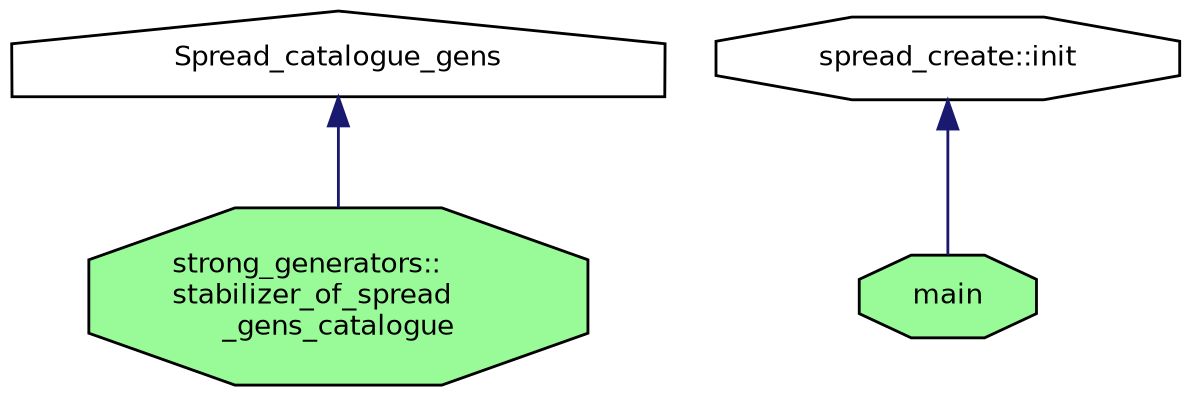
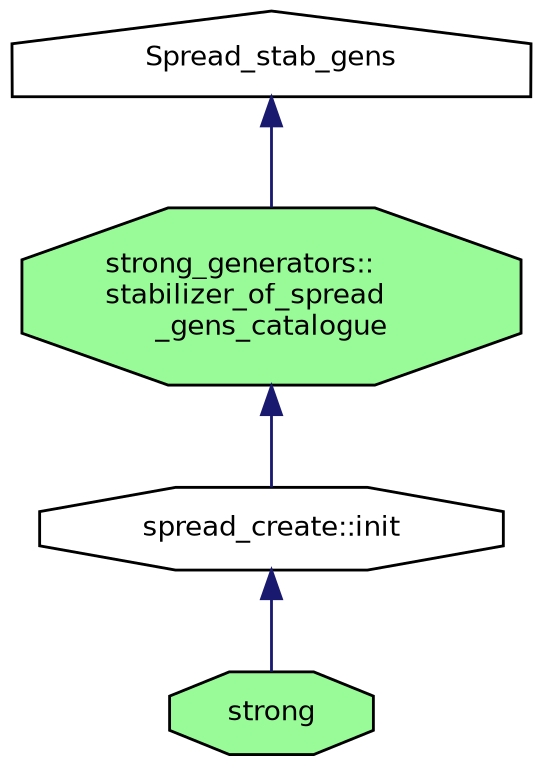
node "Spread_catalogue_gens": label "Spread_catalogue_gens" -> "Spread_stab_gens"
node "main": label "main" -> "strong"
edge "spread_create::init" -> "strong_generators:: stabilizer_of_spread _gens_catalogue": added
